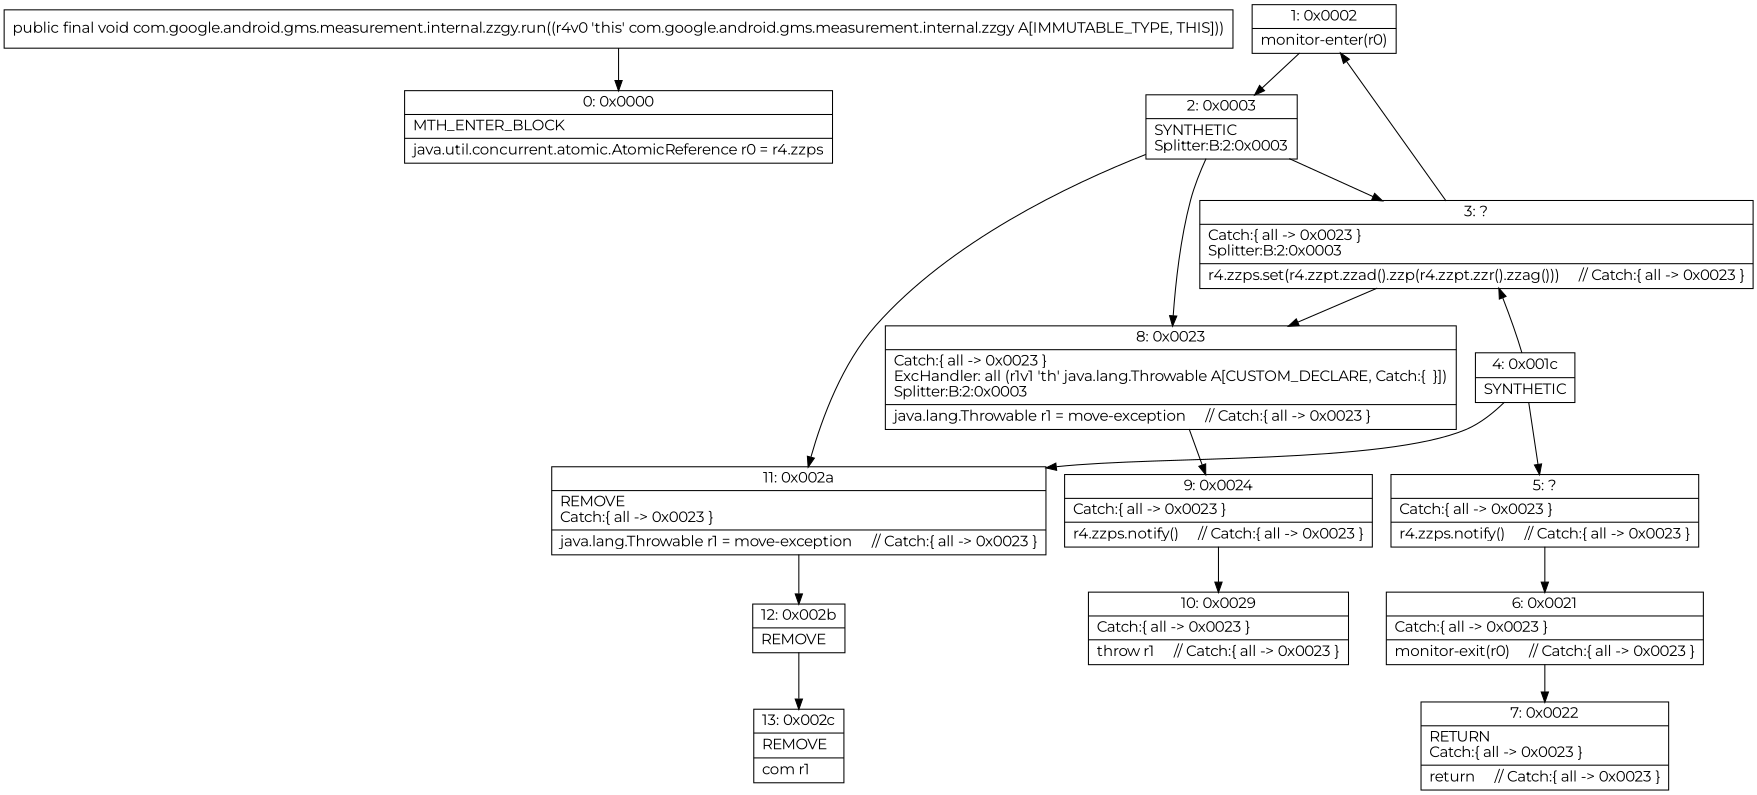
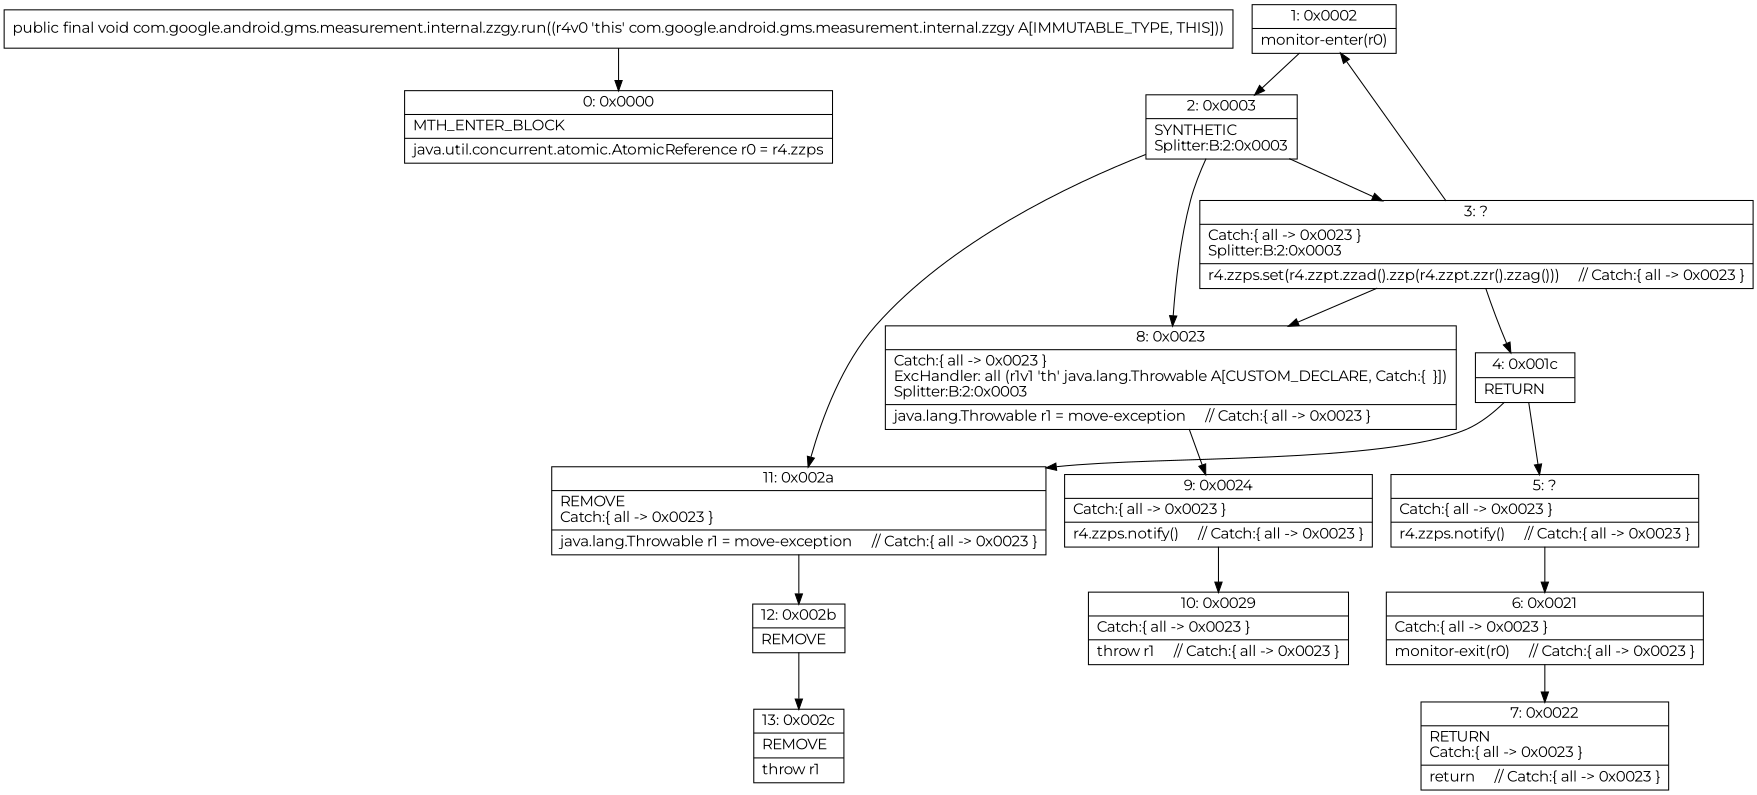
edge "4: 0x001c" -> "3: ?": reversed
node "4: 0x001c": text "SYNTHETIC" -> "RETURN"
node "13: 0x002c": text "com r1" -> "throw r1"
